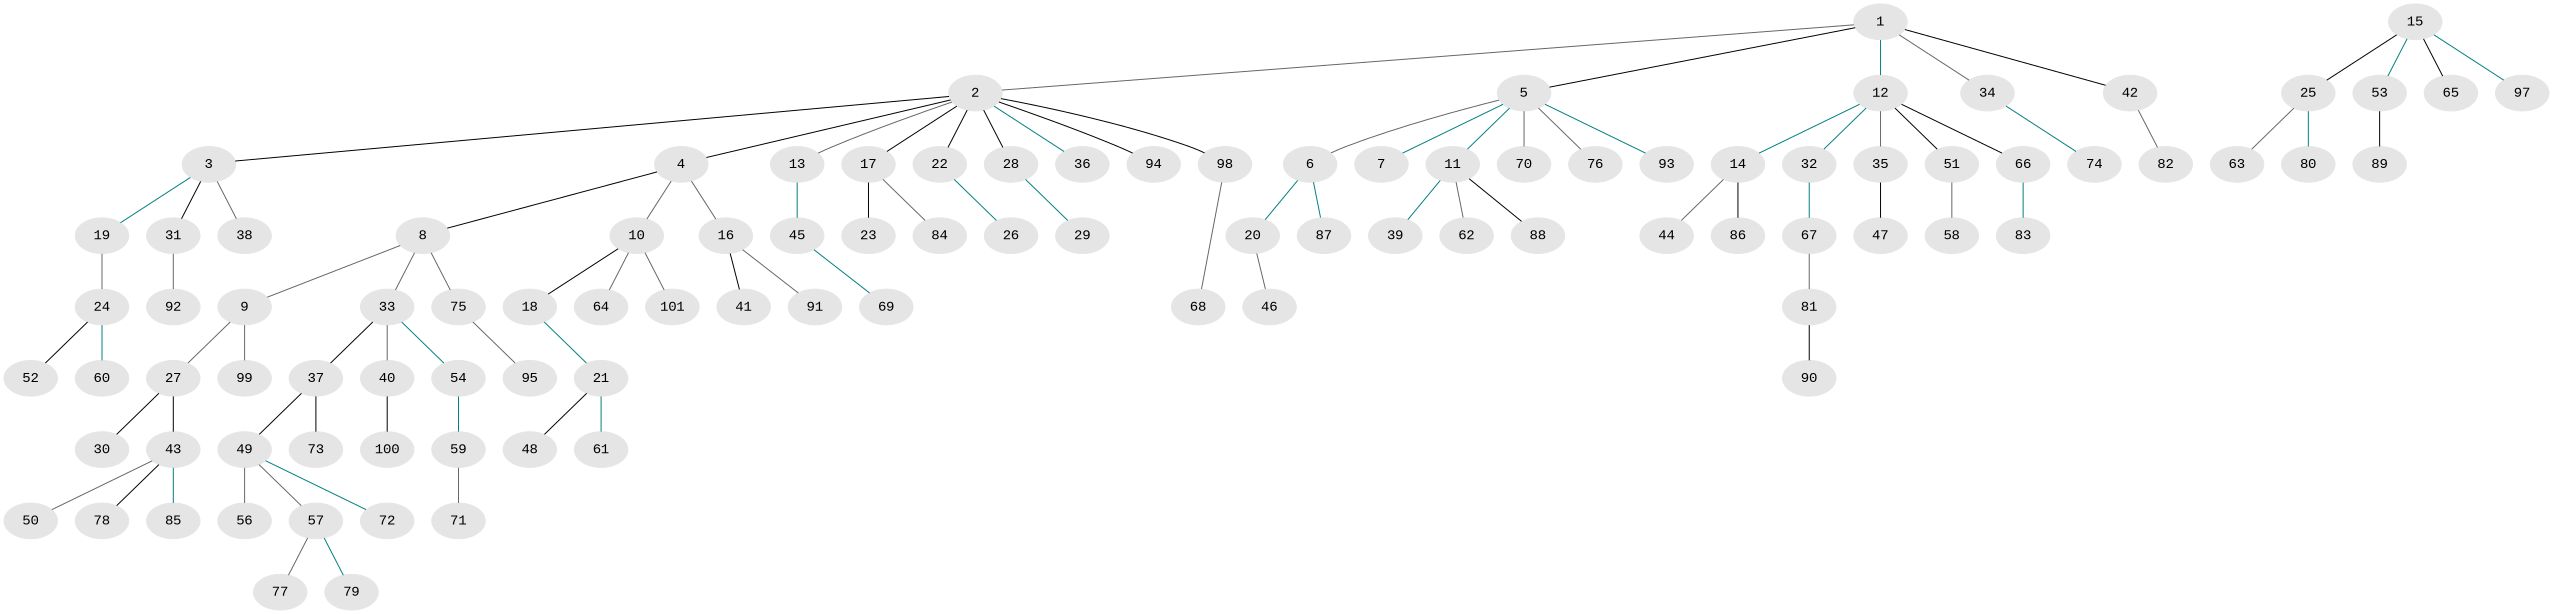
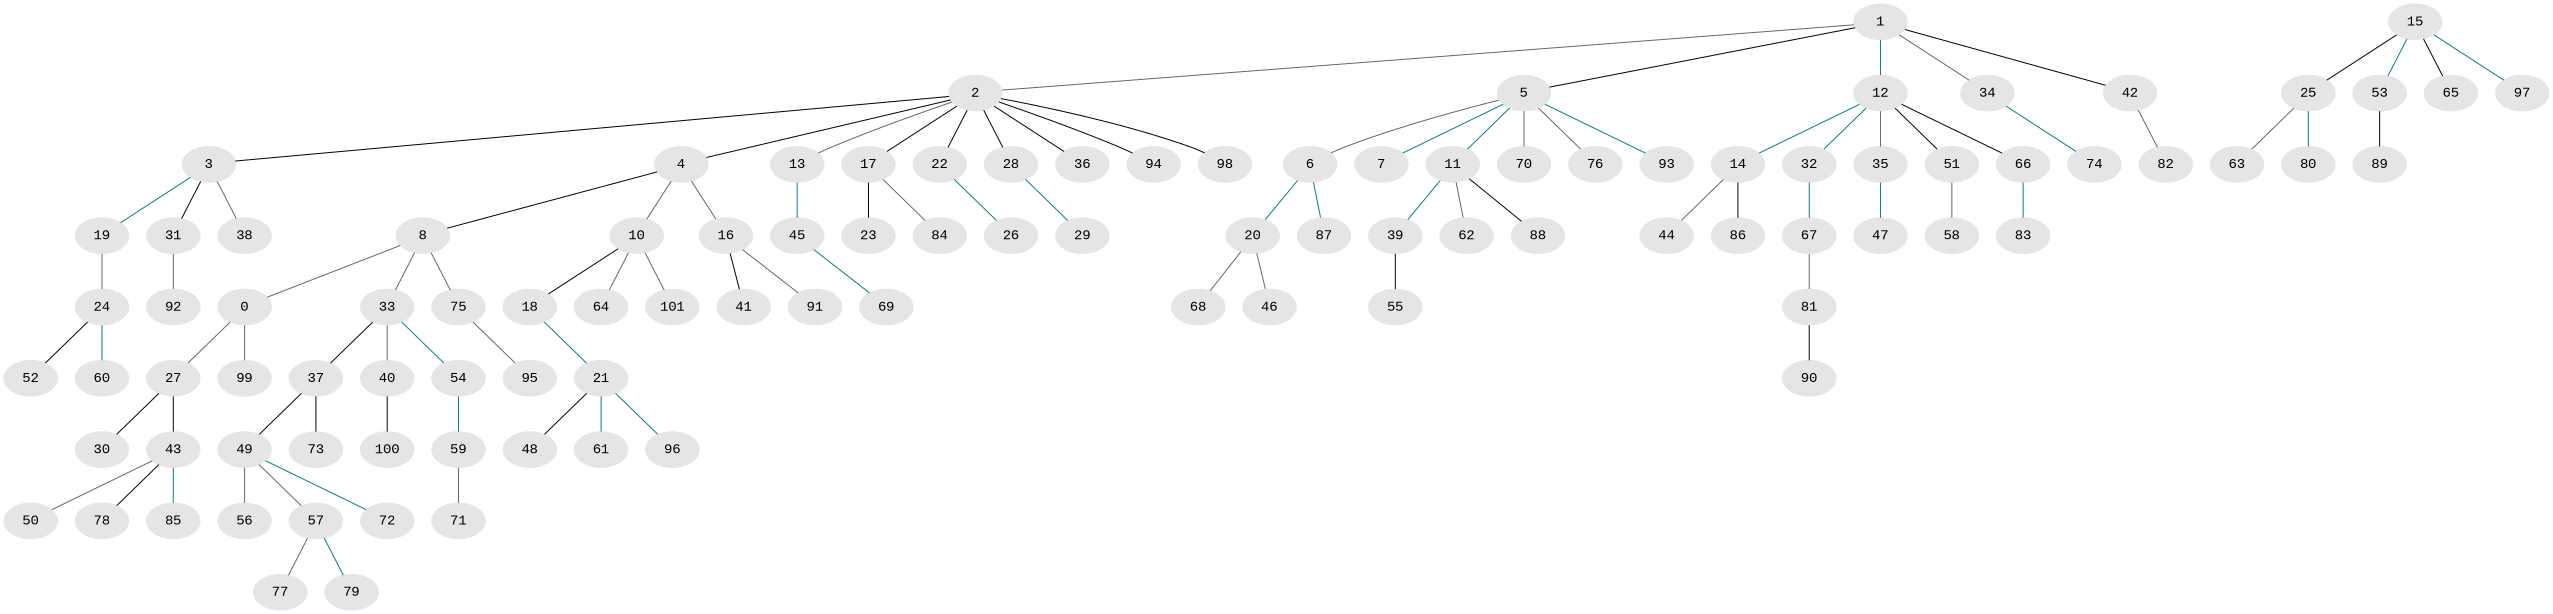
edge "2" -- "36": color teal -> black
edge "35" -- "47": color black -> teal
edge "98" -- "68": now "20" -- "68"
node "9": label "9" -> "0"
node "55": added
node "96": added
